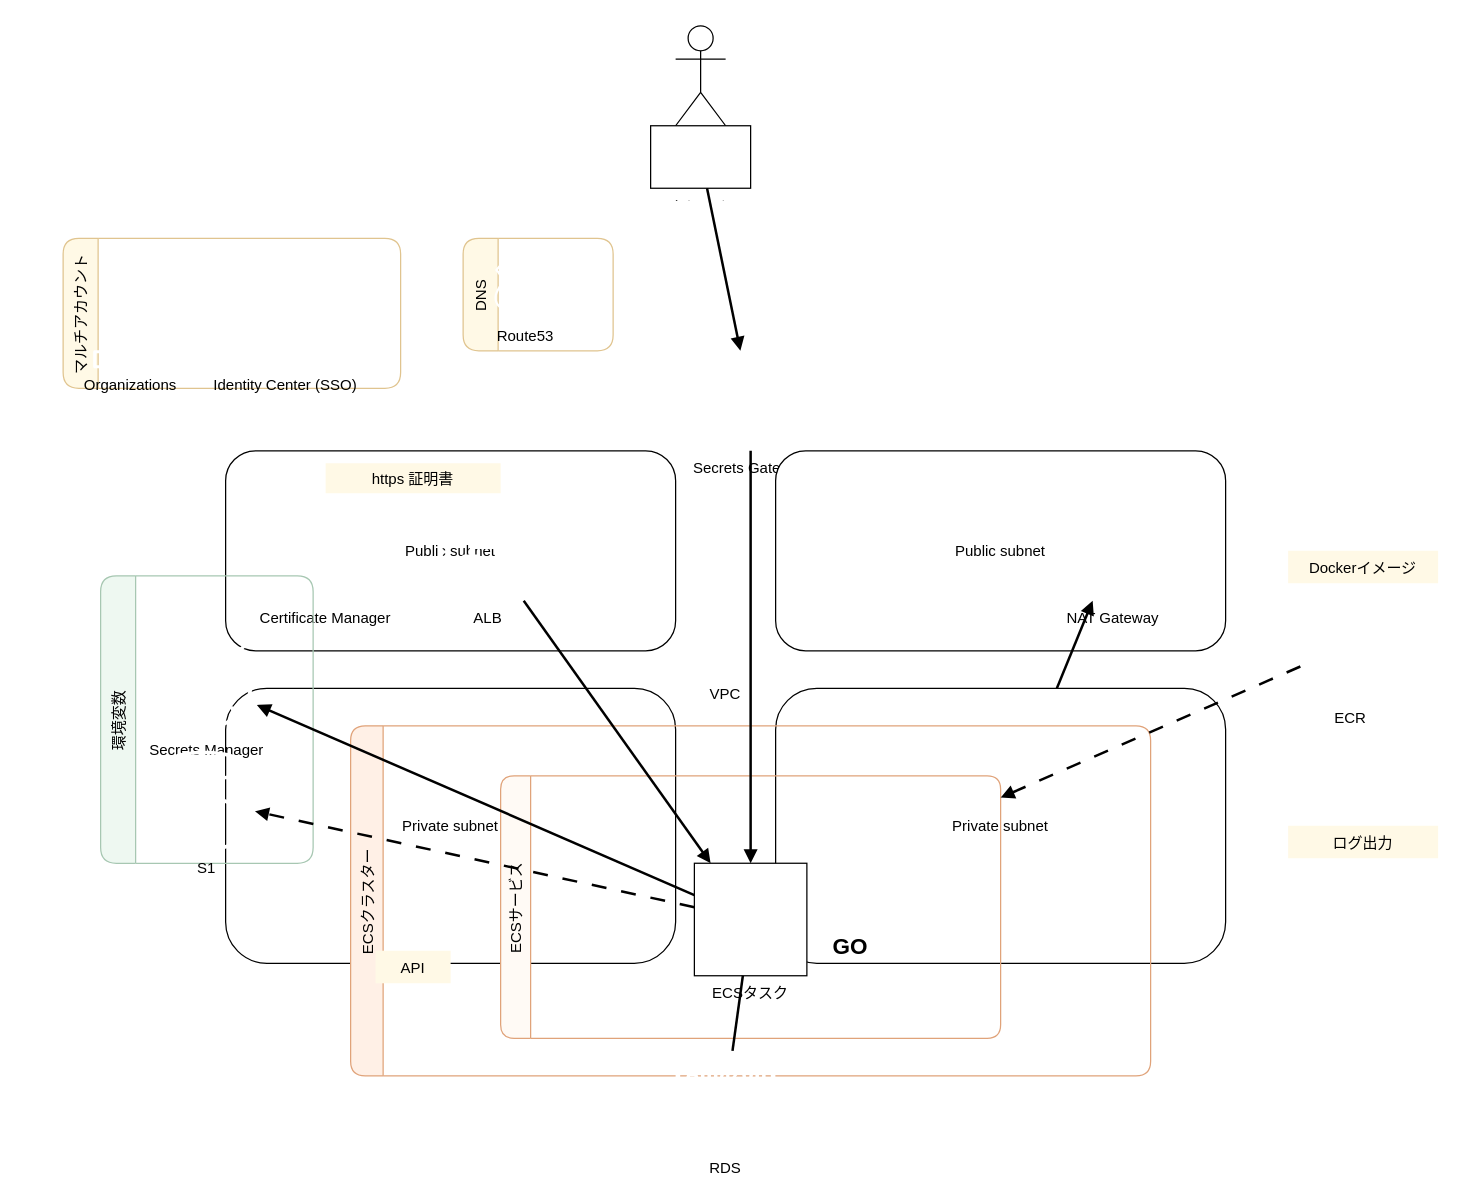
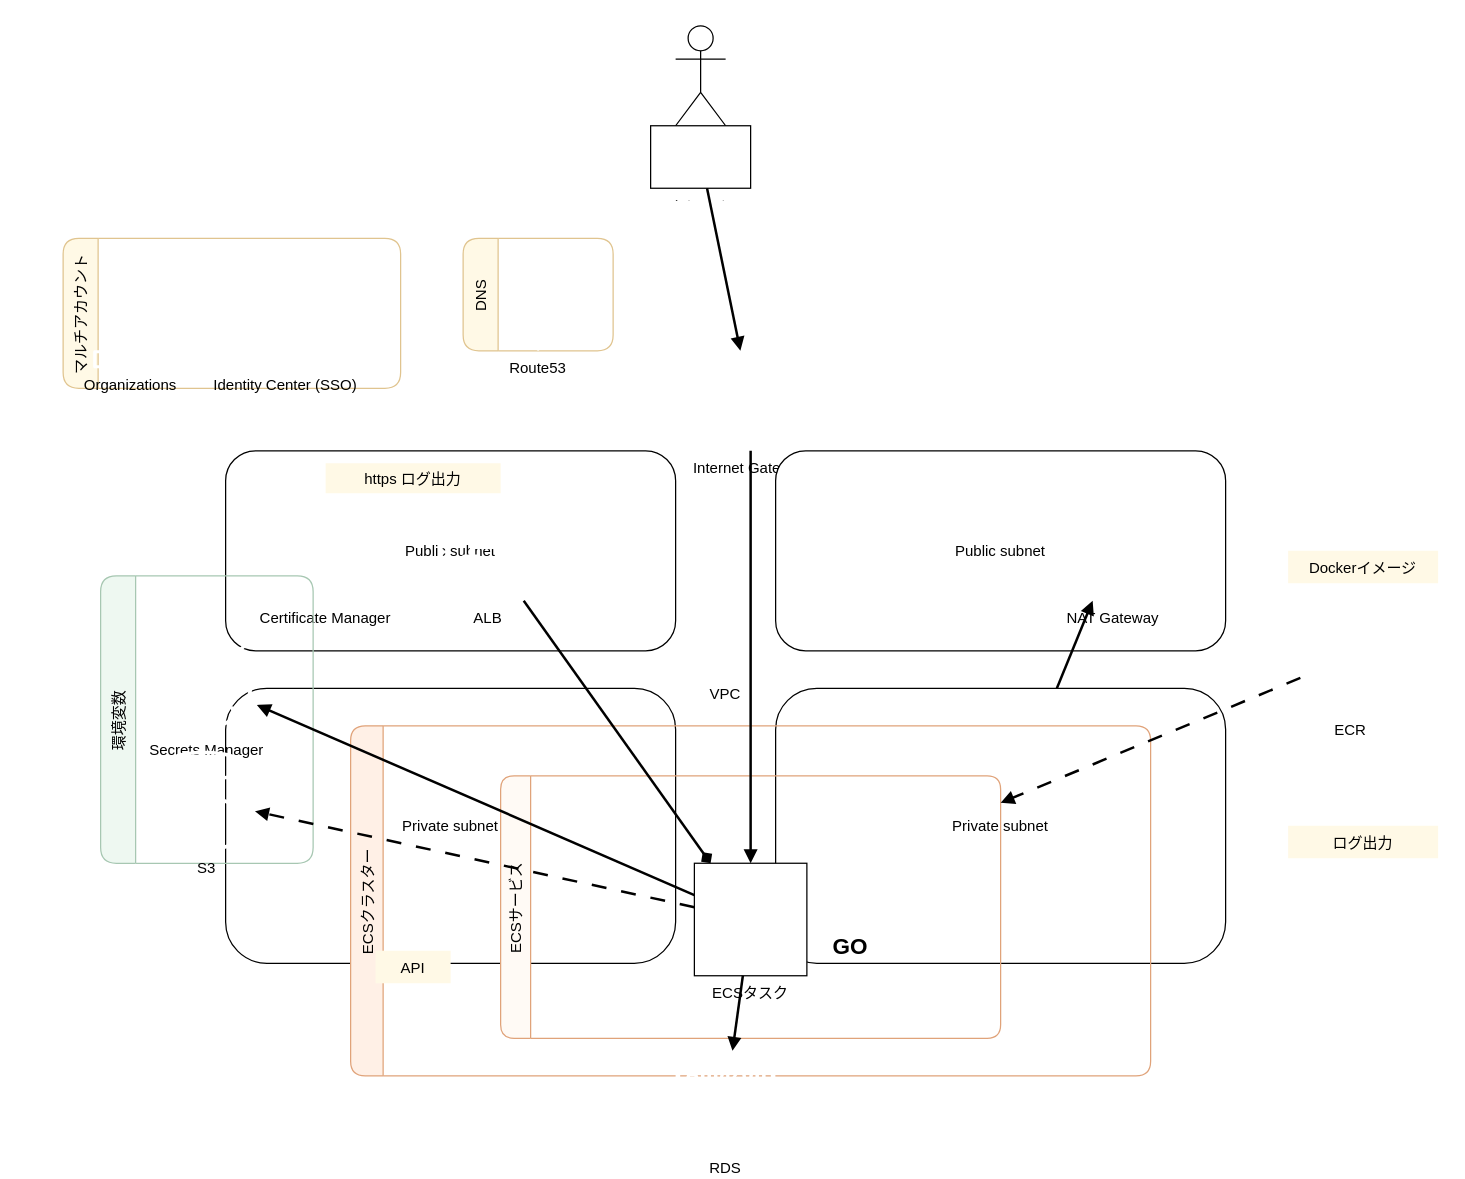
node "Route53": moved (526, 288) -> (538, 319)
node "Secrets Gateway": label "Secrets Gateway" -> "Internet Gateway"
node "https 証明書": label "https 証明書" -> "https ログ出力"
node "ECR": moved (1351, 644) -> (1351, 657)
edge "ALB" -> "ECSタスク": arrowhead block -> diamond
node "S1": label "S1" -> "S3"
edge "ECSタスク" -- "RDS": arrowhead none -> block
